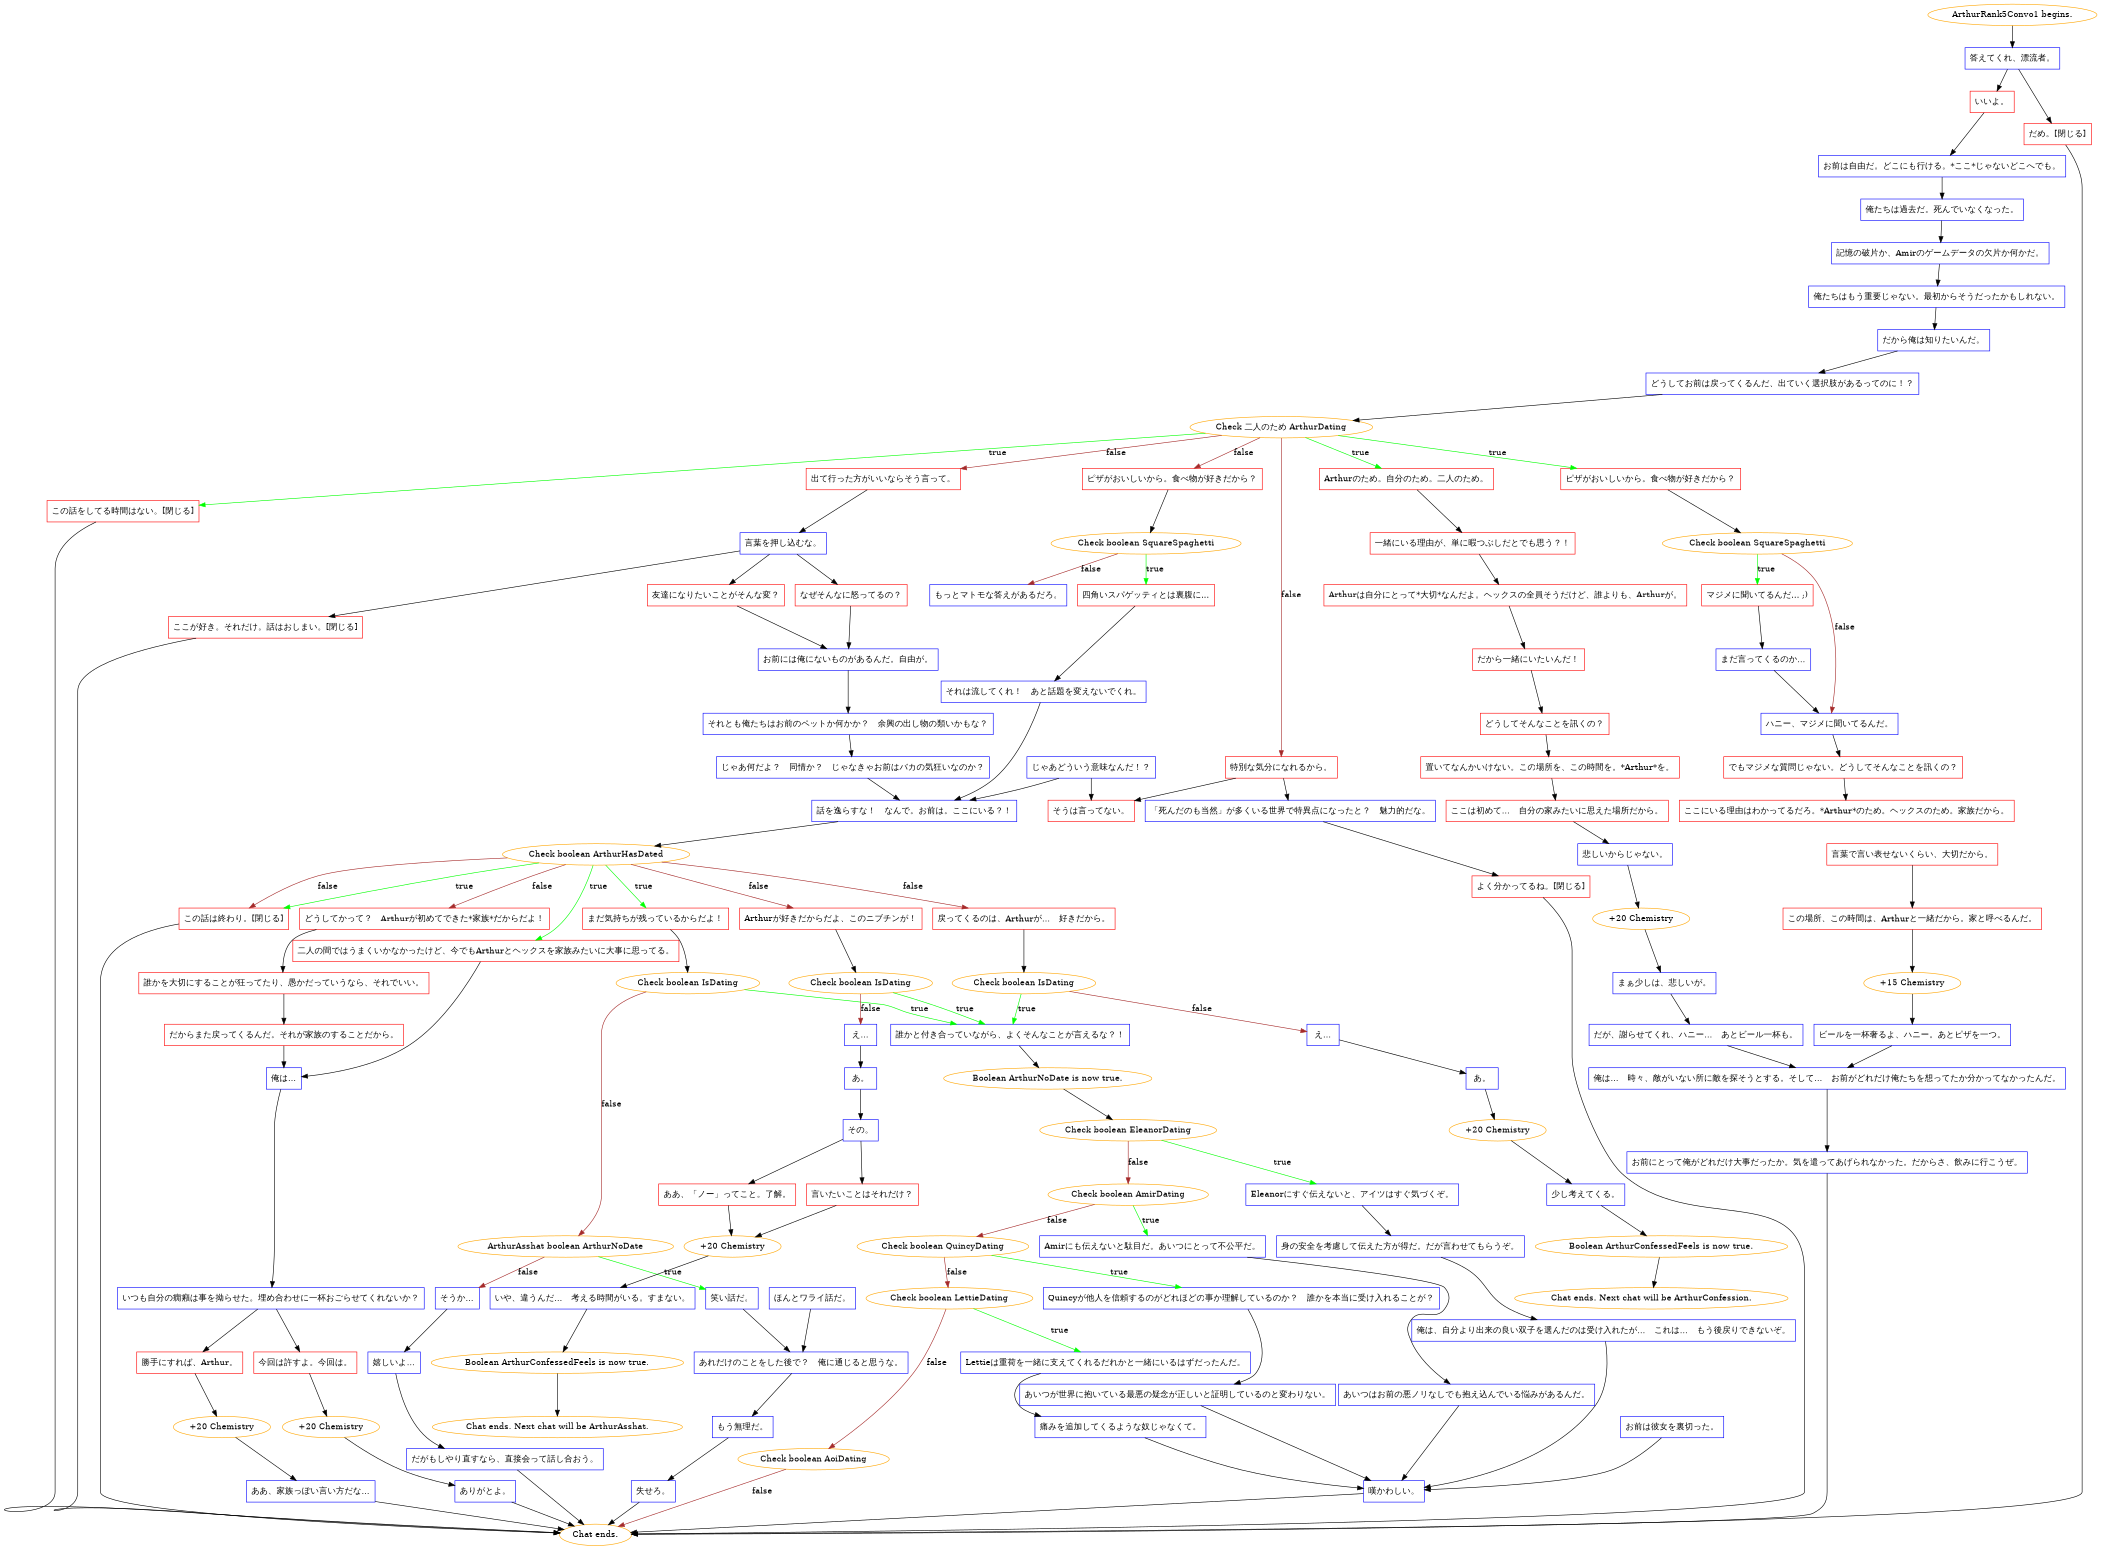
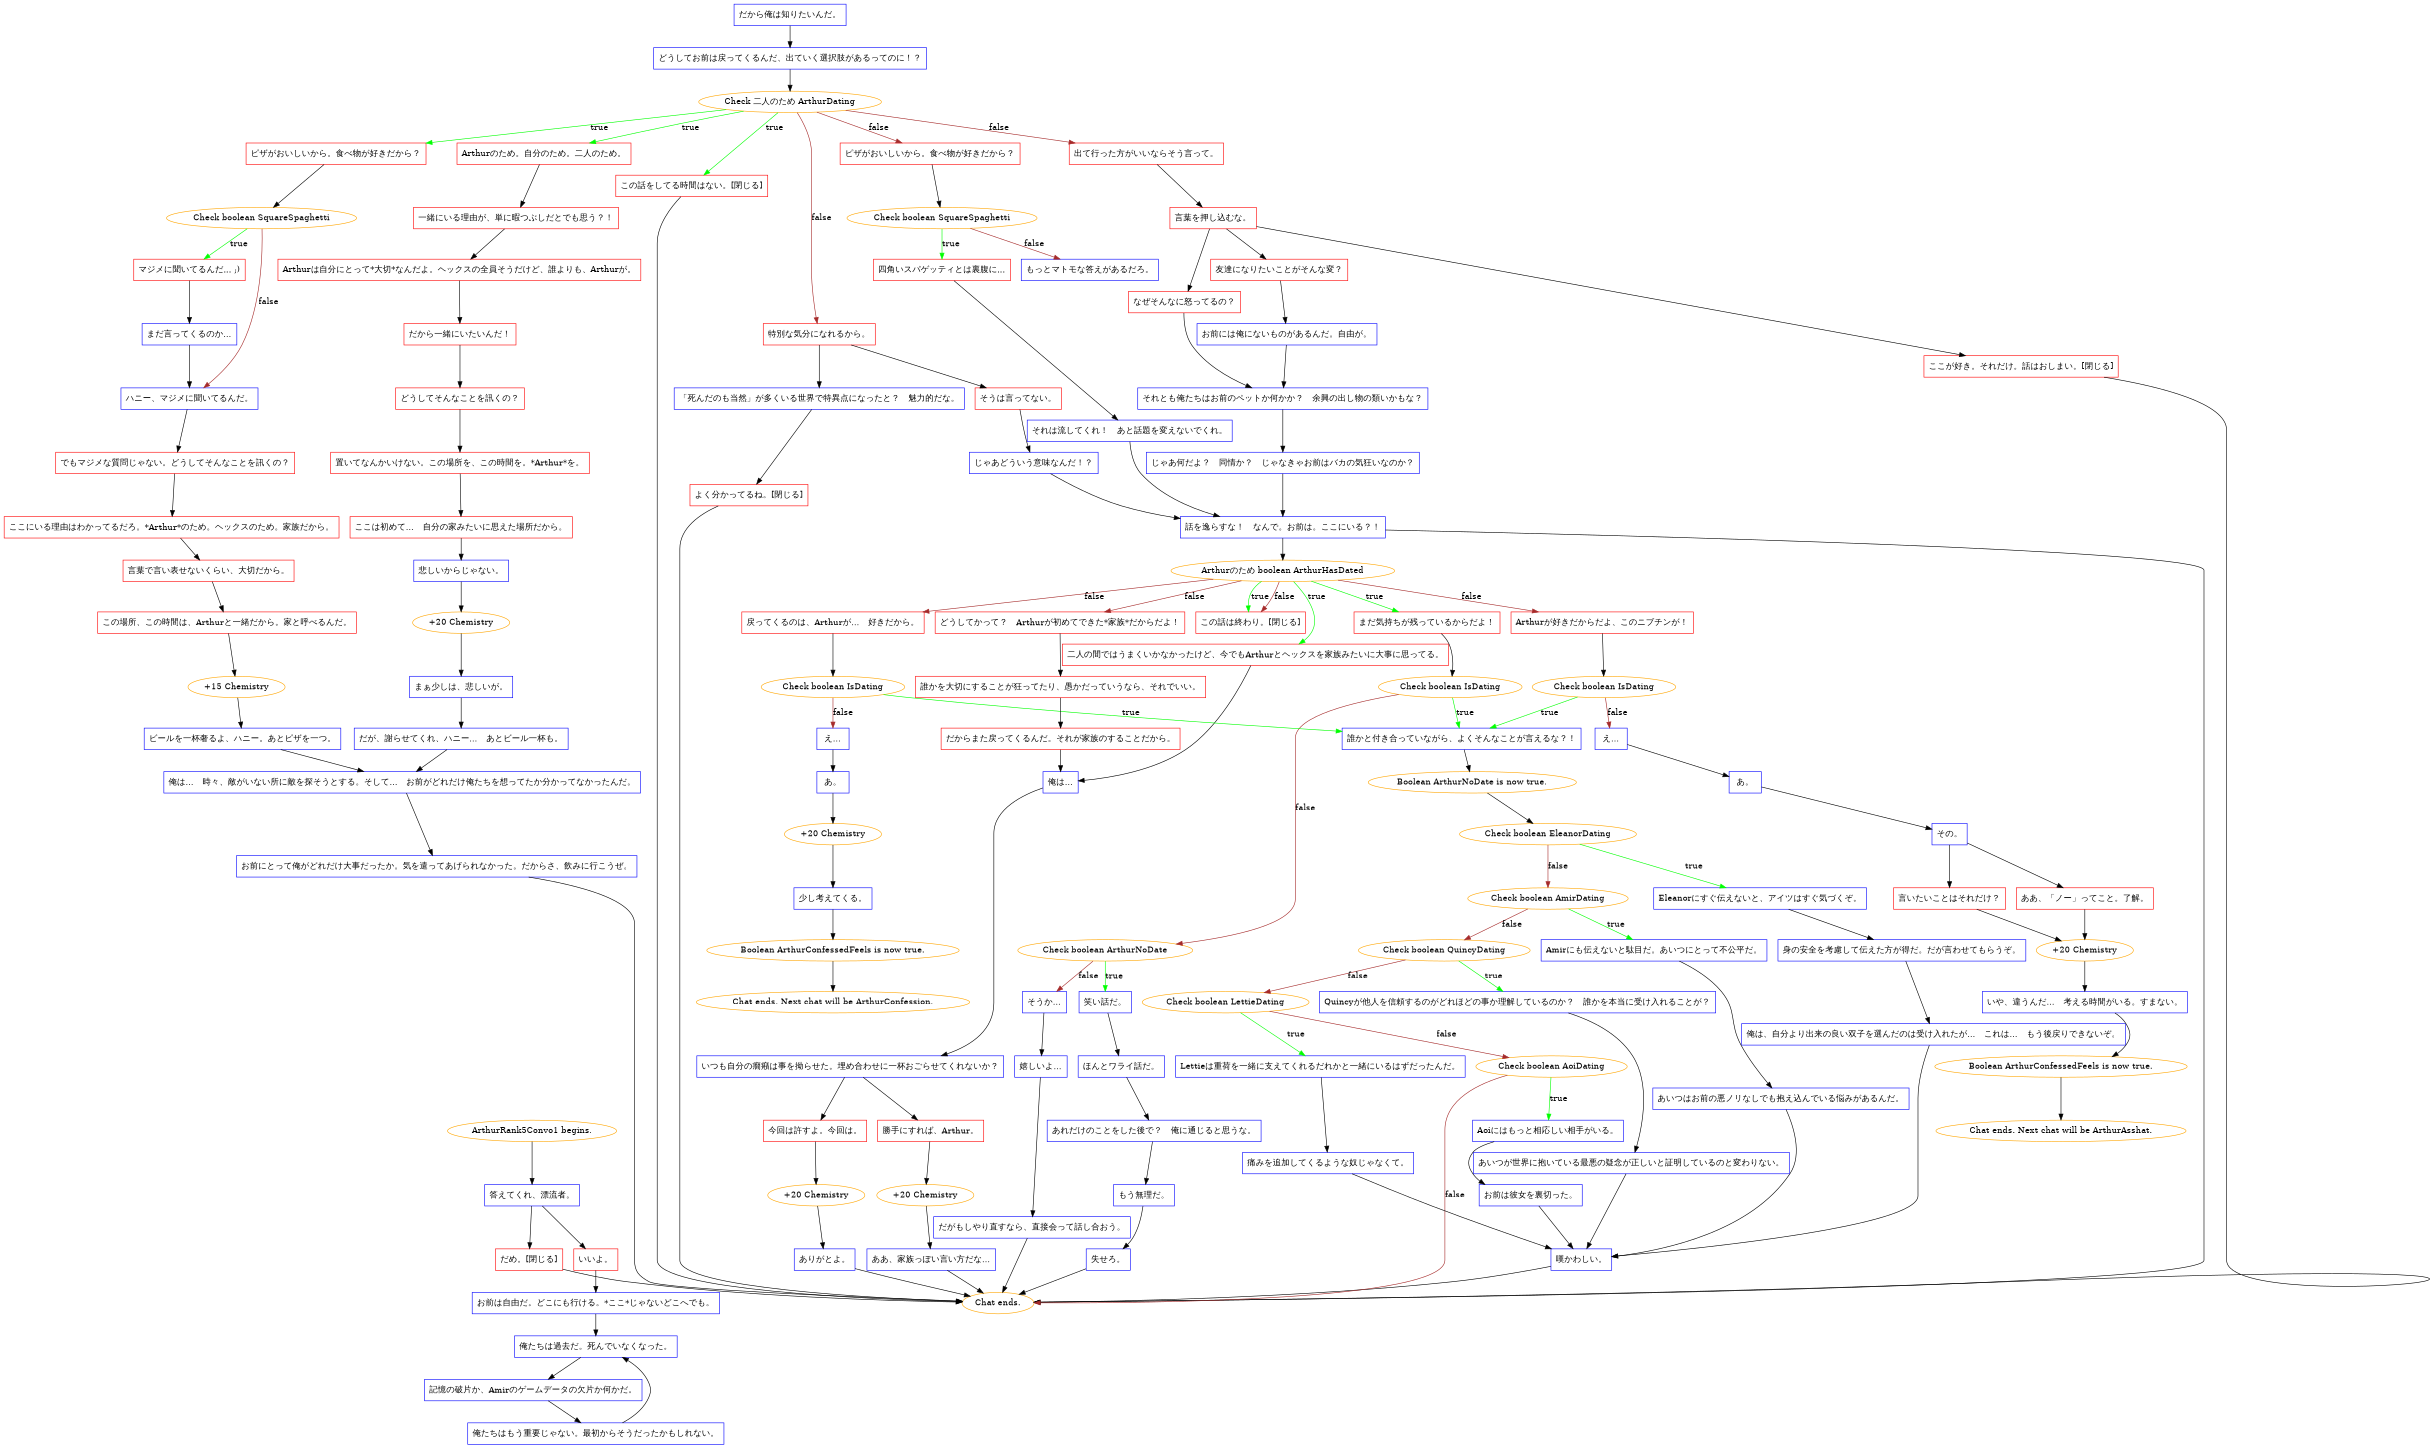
edge "俺たちはもう重要じゃない。最初からそうだったかもしれない。" -> "だから俺は知りたいんだ。": now "俺たちはもう重要じゃない。最初からそうだったかもしれない。" -> "俺たちは過去だ。死んでいなくなった。"
node "言葉を押し込むな。": color blue -> red
edge "ここにいる理由はわかってるだろ。*Arthur*のため。ヘックスのため。家族だから。" -> "言葉で言い表せないくらい、大切だから。": added
edge "なぜそんなに怒ってるの？" -> "お前には俺にないものがあるんだ。自由が。": now "なぜそんなに怒ってるの？" -> "それとも俺たちはお前のペットか何かか？　余興の出し物の類いかもな？"
edge "じゃあどういう意味なんだ！？" -> "そうは言ってない。": reversed
node "Check boolean ArthurHasDated": label "Check boolean ArthurHasDated" -> "Arthurのため boolean ArthurHasDated"
node "Aoiにはもっと相応しい相手がいる。": added
node "ArthurAsshat boolean ArthurNoDate": label "ArthurAsshat boolean ArthurNoDate" -> "Check boolean ArthurNoDate"
edge "笑い話だ。" -> "あれだけのことをした後で？　俺に通じると思うな。": now "笑い話だ。" -> "ほんとワライ話だ。"
edge "この話は終わり。[閉じる]" -> "Chat ends.": now "話を逸らすな！　なんで。お前は。ここにいる？！" -> "Chat ends."
